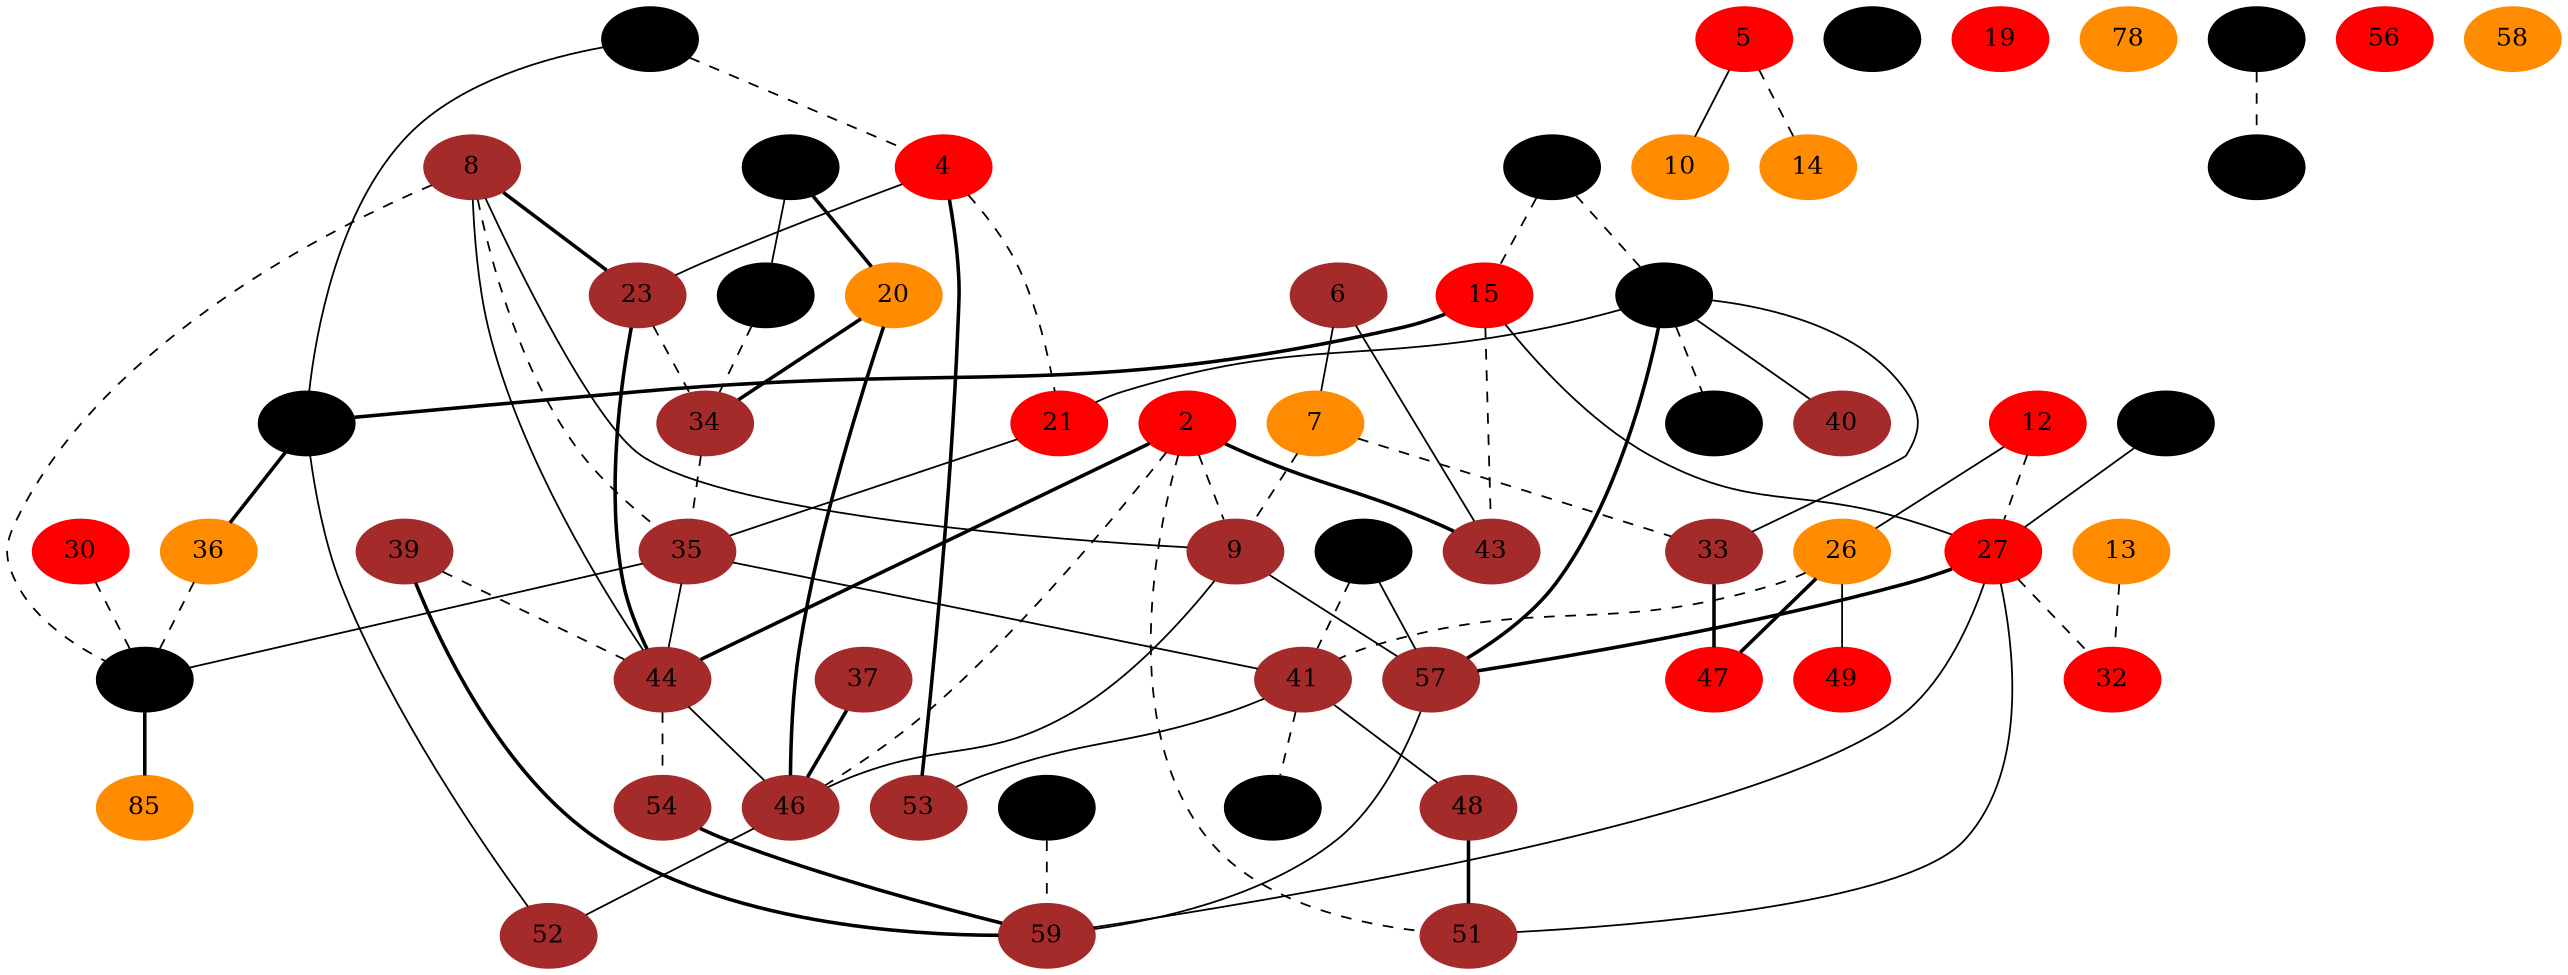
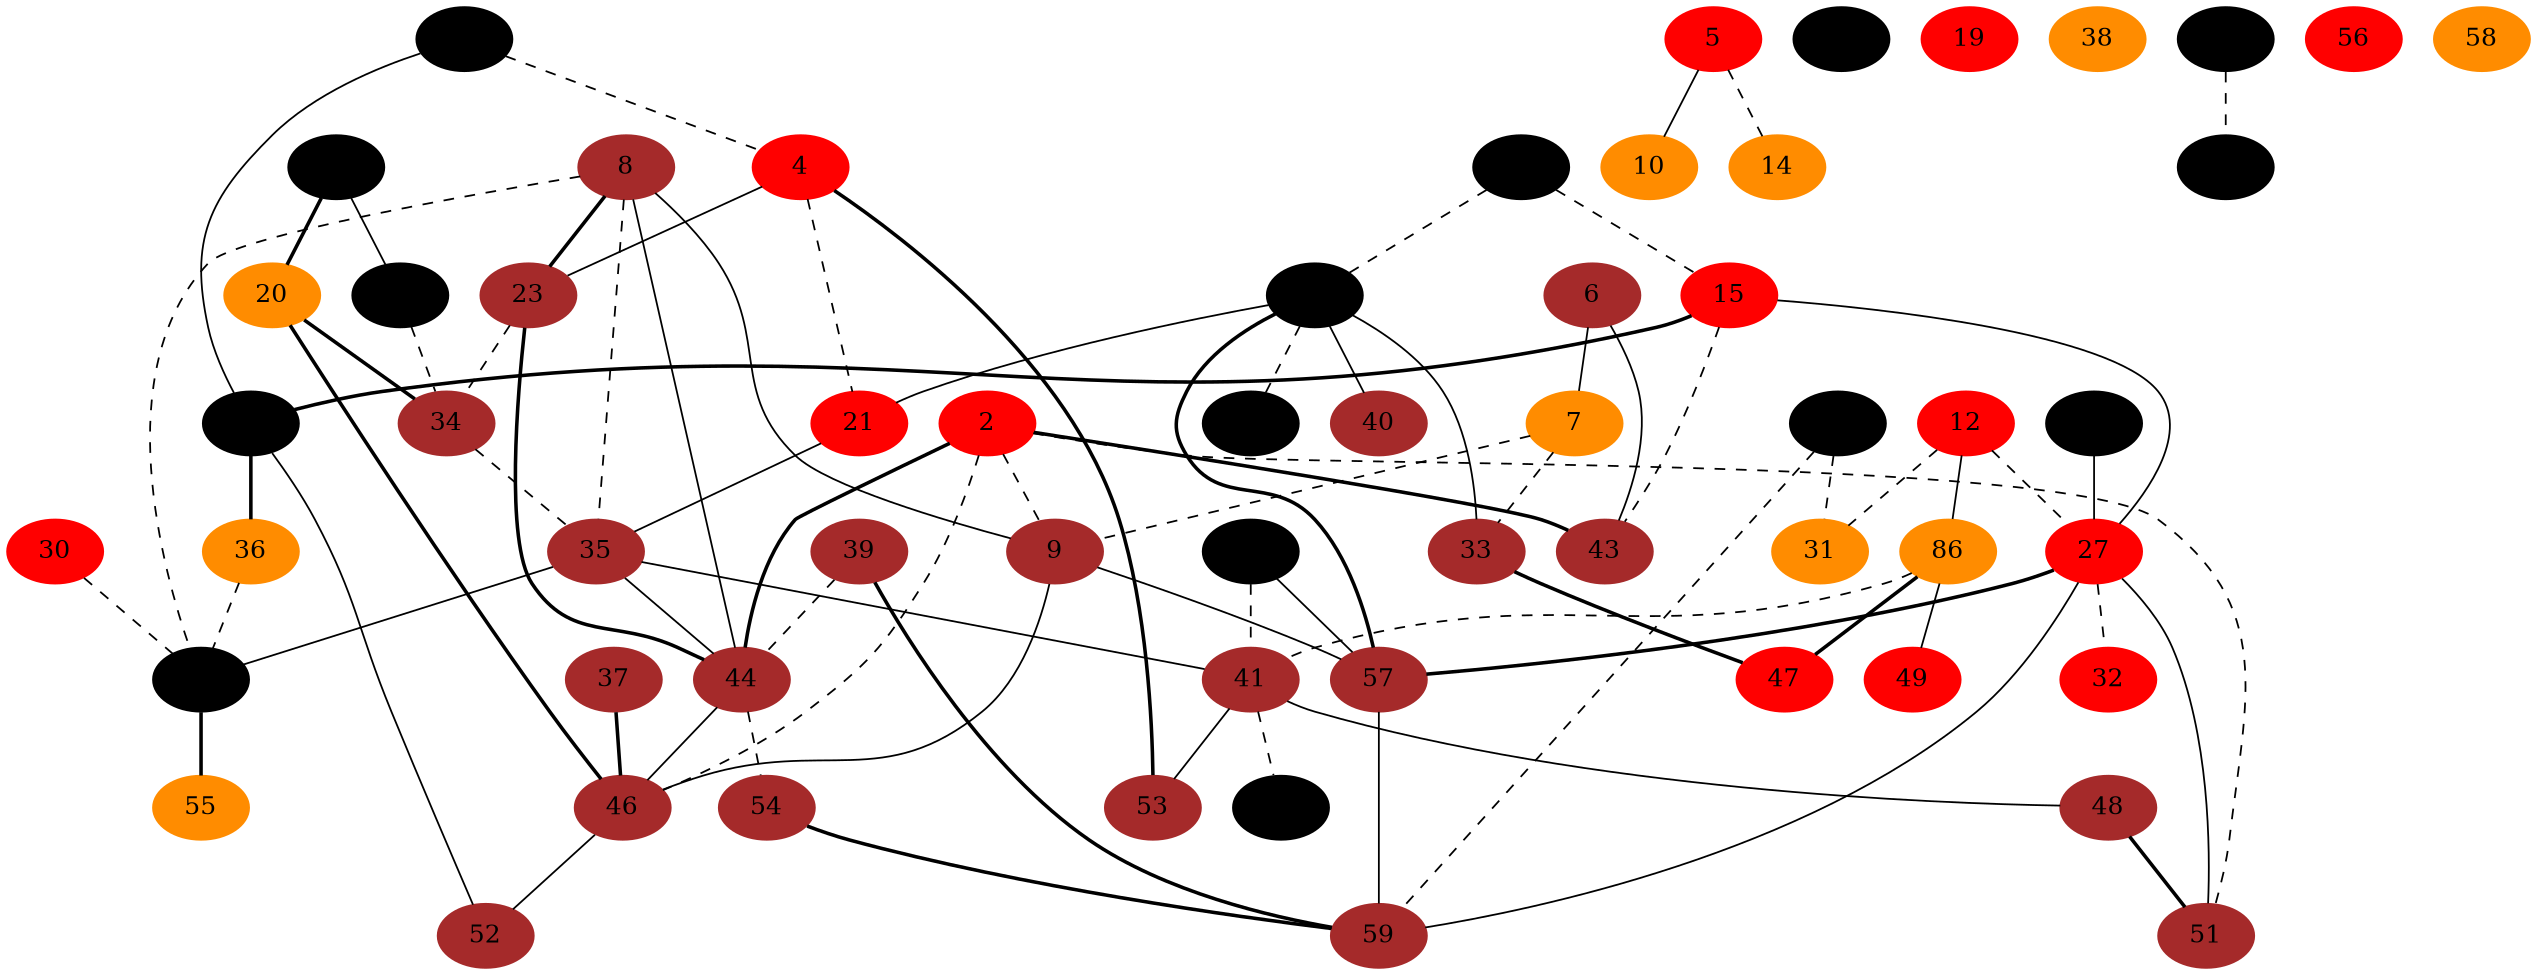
node "78": label "78" -> "38"
node "31": added
node "26": label "26" -> "86"
node "13": removed
node "85": label "85" -> "55"
